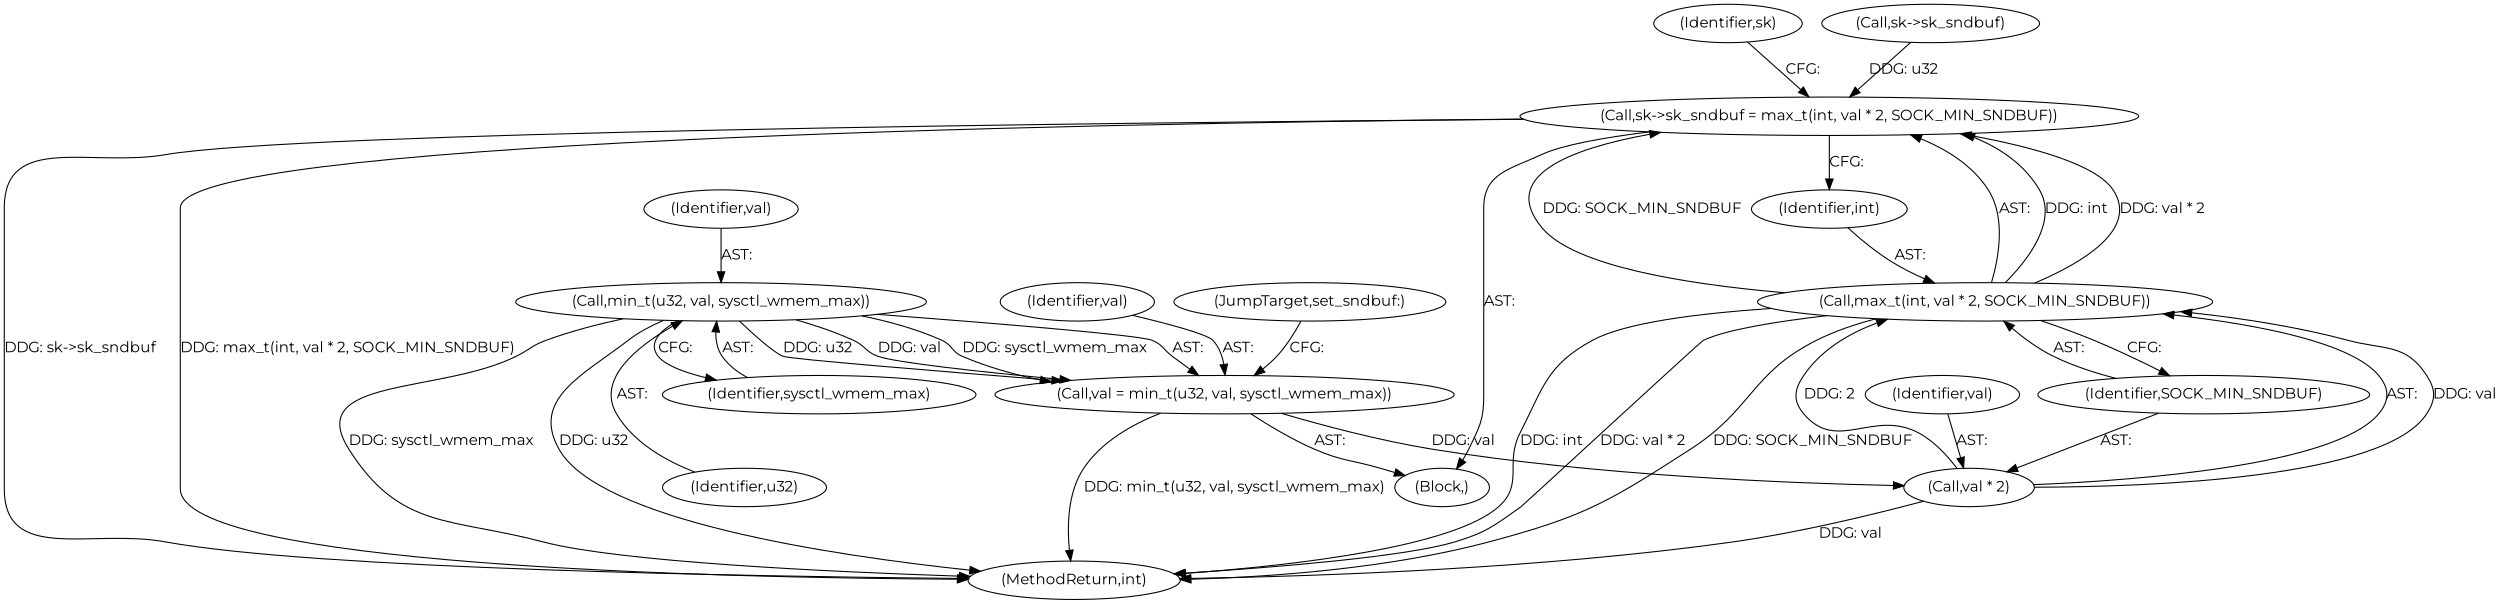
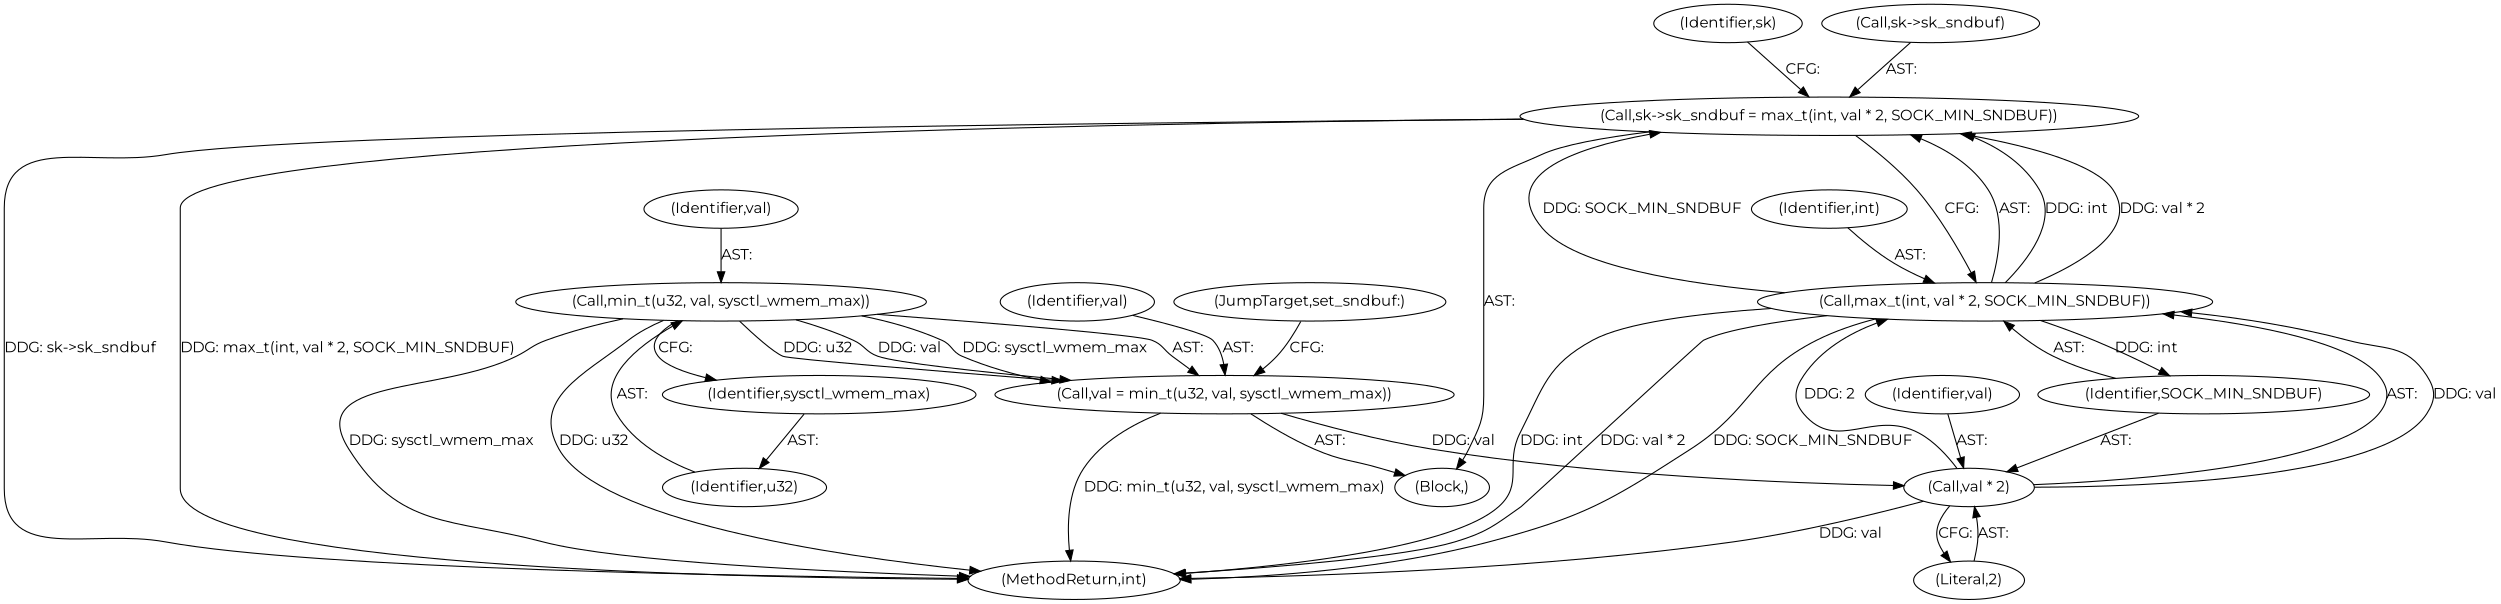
edge "(Call,sk->sk_sndbuf)" -> "(Call,sk->sk_sndbuf = max_t(int, val * 2, SOCK_MIN_SNDBUF))": label "DDG: u32" -> "AST: "
edge "(Call,sk->sk_sndbuf = max_t(int, val * 2, SOCK_MIN_SNDBUF))" -> "(Identifier,int)": now "(Call,sk->sk_sndbuf = max_t(int, val * 2, SOCK_MIN_SNDBUF))" -> "(Call,max_t(int, val * 2, SOCK_MIN_SNDBUF))"
edge "(Call,max_t(int, val * 2, SOCK_MIN_SNDBUF))" -> "(Identifier,SOCK_MIN_SNDBUF)": label "CFG: " -> "DDG: int"
edge "(Identifier,sysctl_wmem_max)" -> "(Call,min_t(u32, val, sysctl_wmem_max))": now "(Identifier,sysctl_wmem_max)" -> "(Identifier,u32)"
node "(Literal,2)": added
